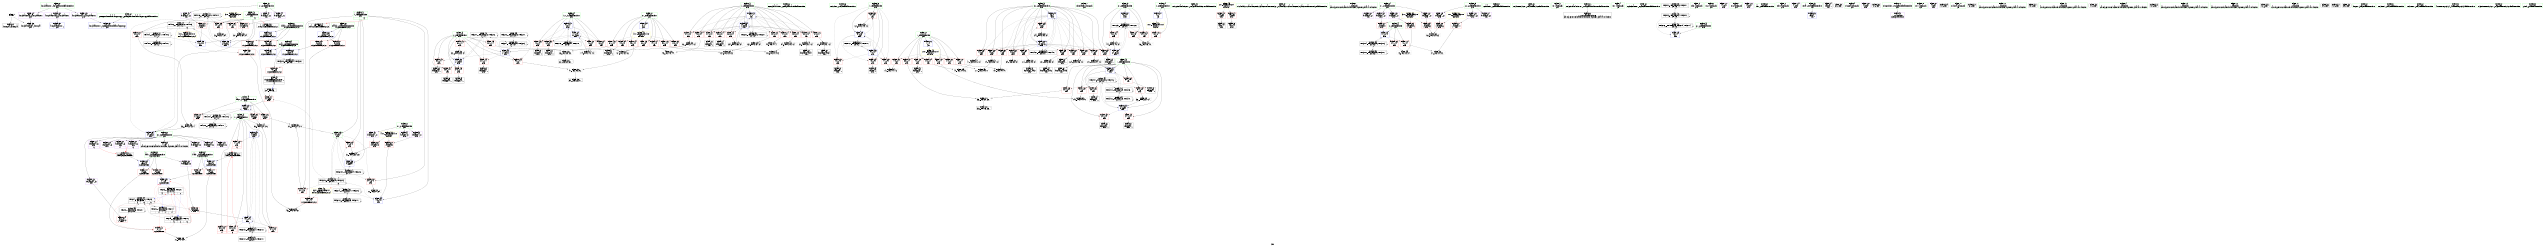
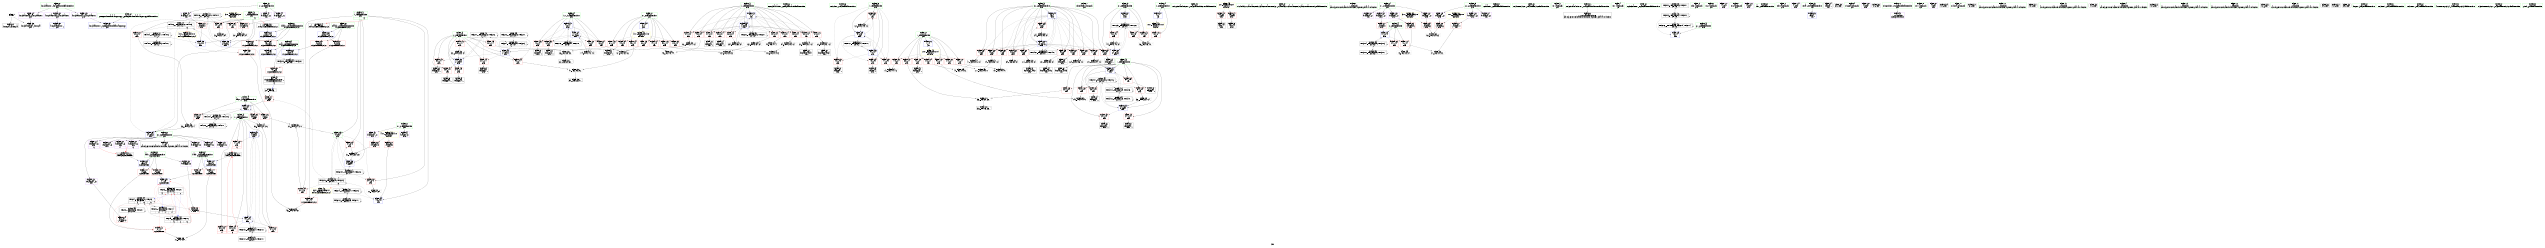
node "NodeID: 95": removed
